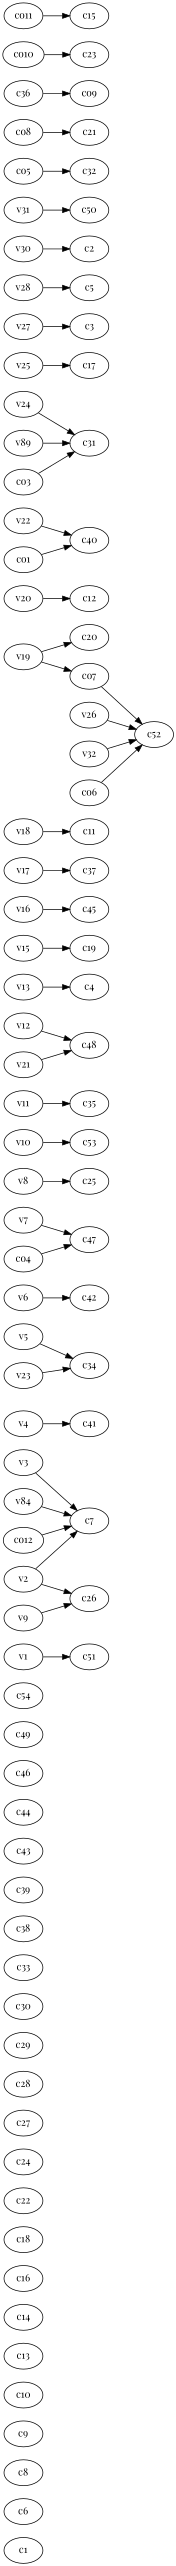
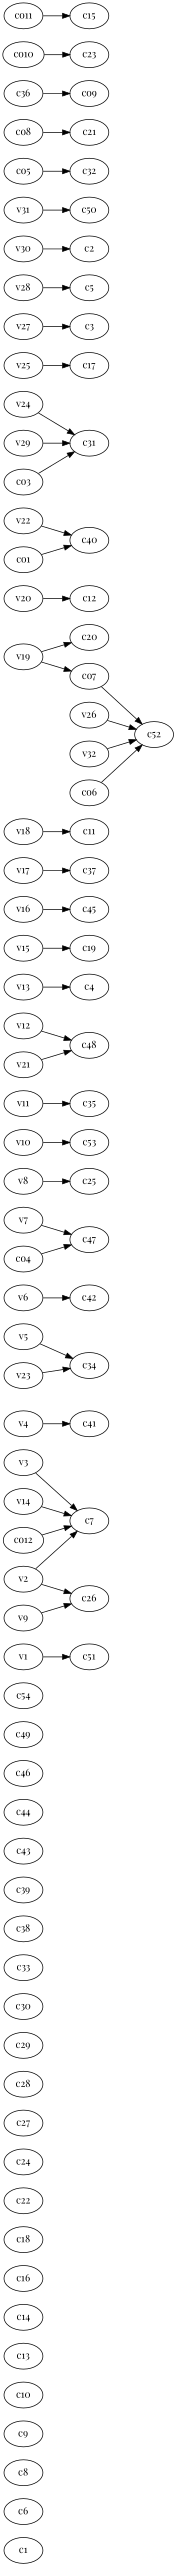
node "v89": label "v89" -> "v29"
node "v84": label "v84" -> "v14"
